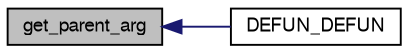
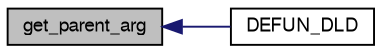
node "DEFUN_DEFUN": label "DEFUN_DEFUN" -> "DEFUN_DLD"
